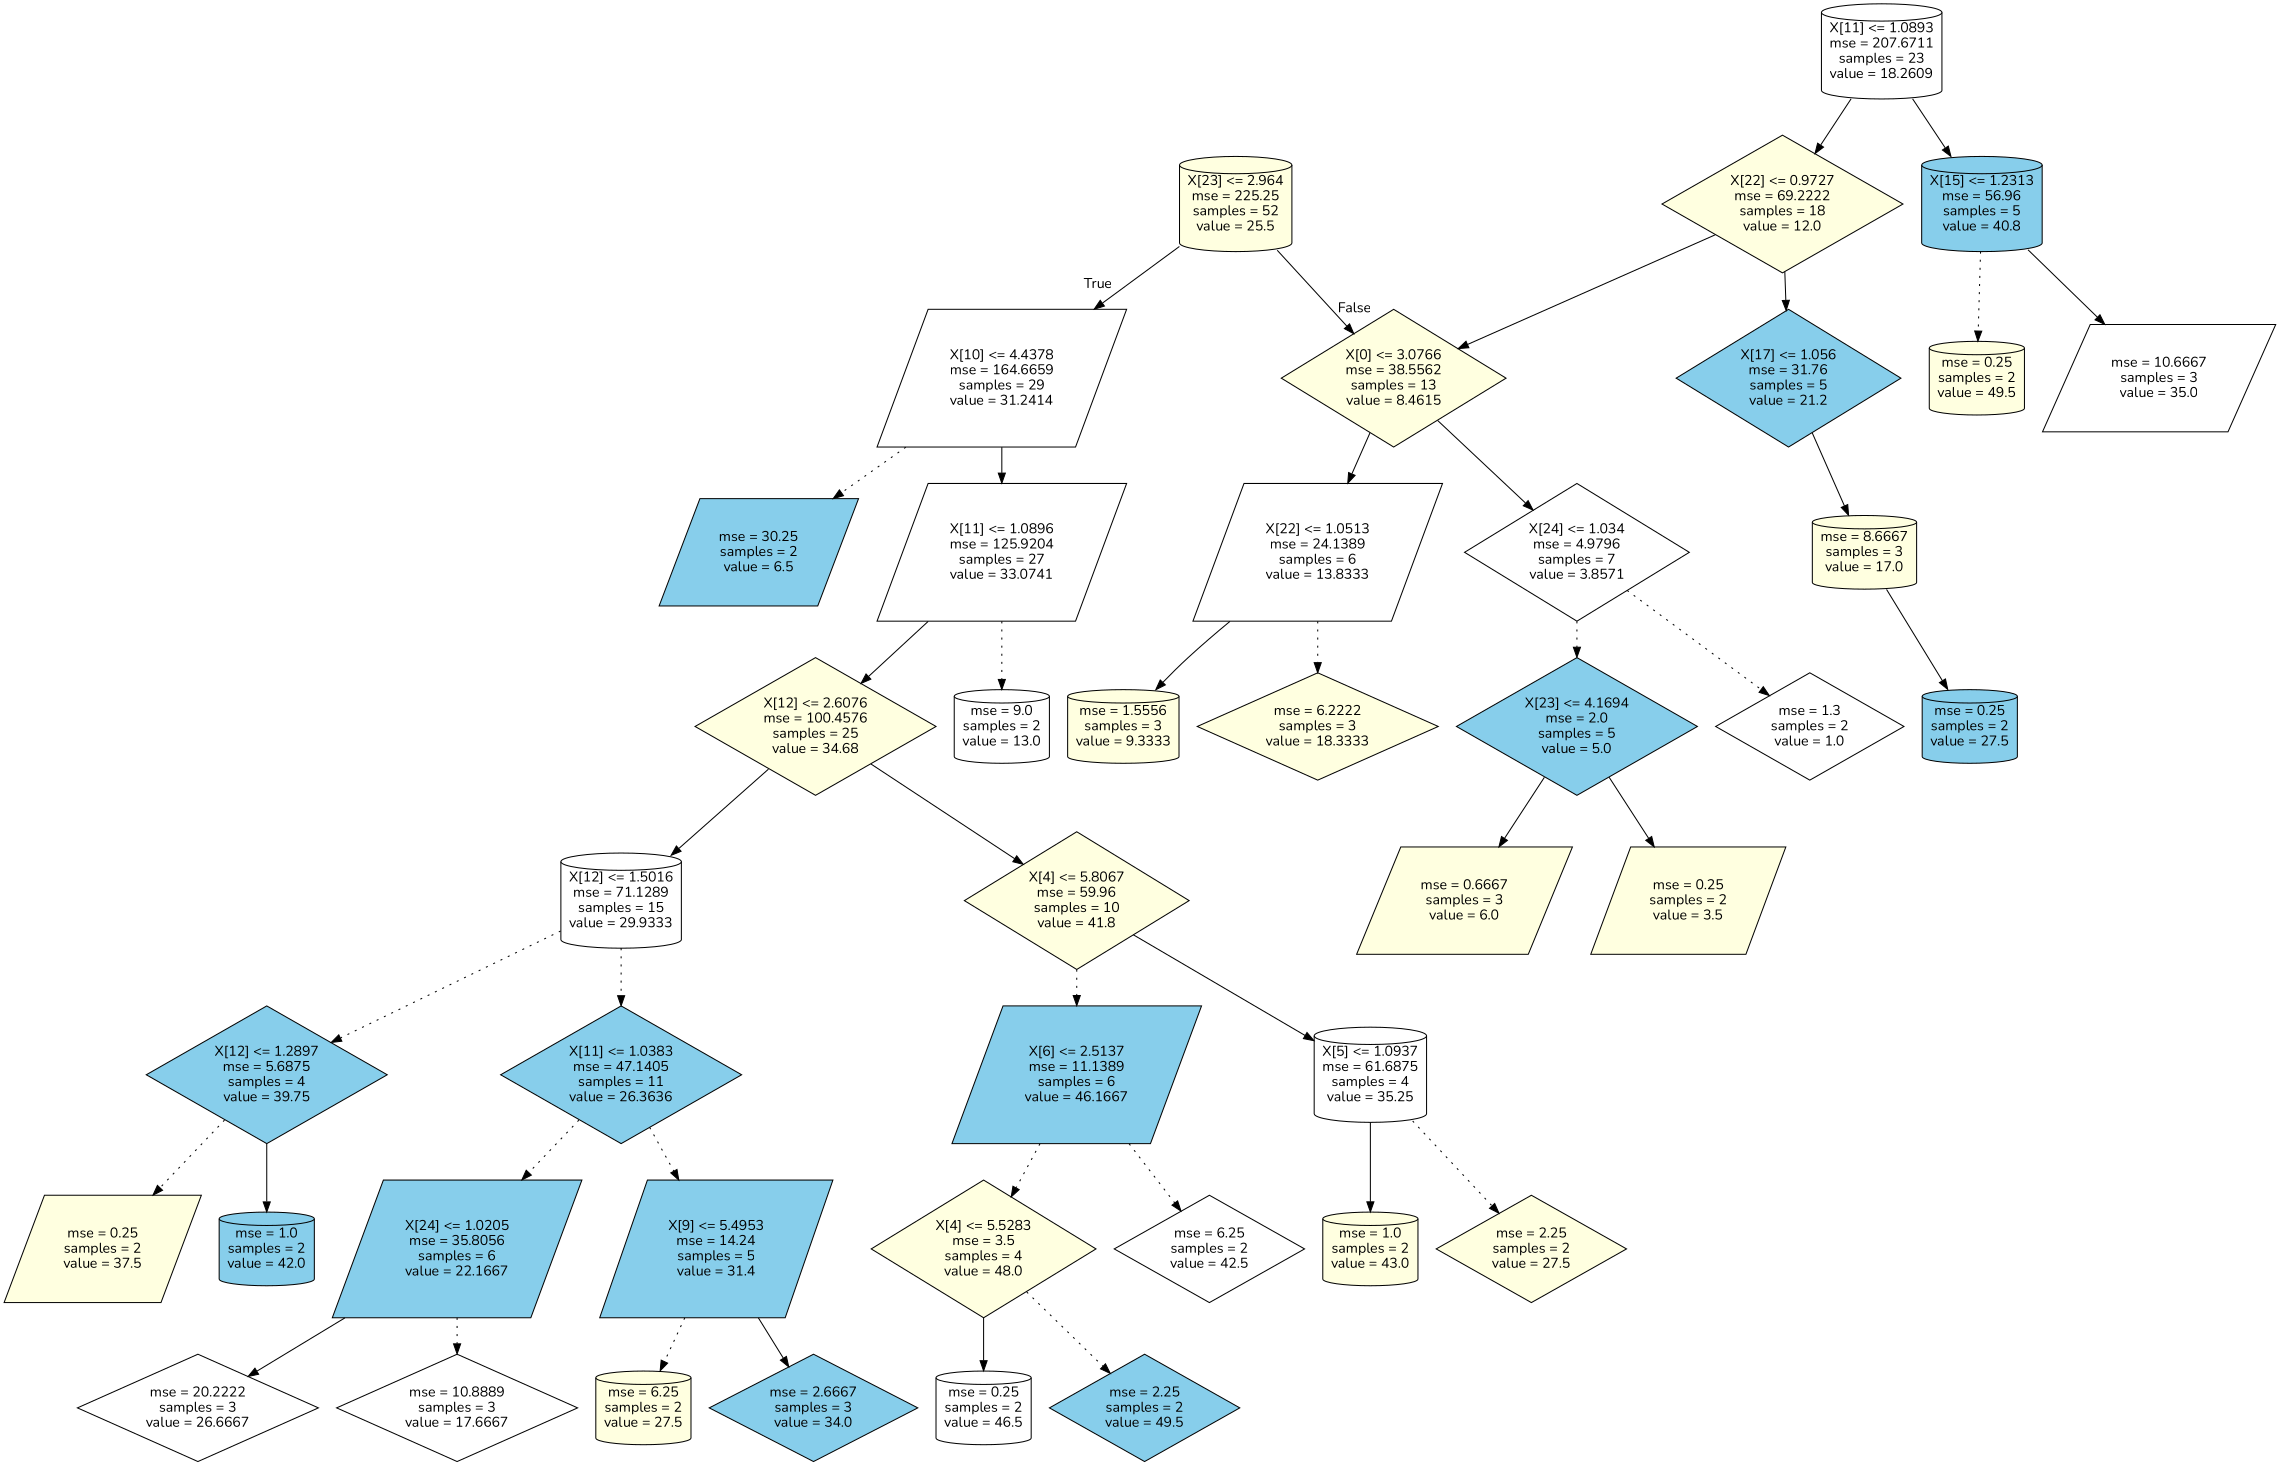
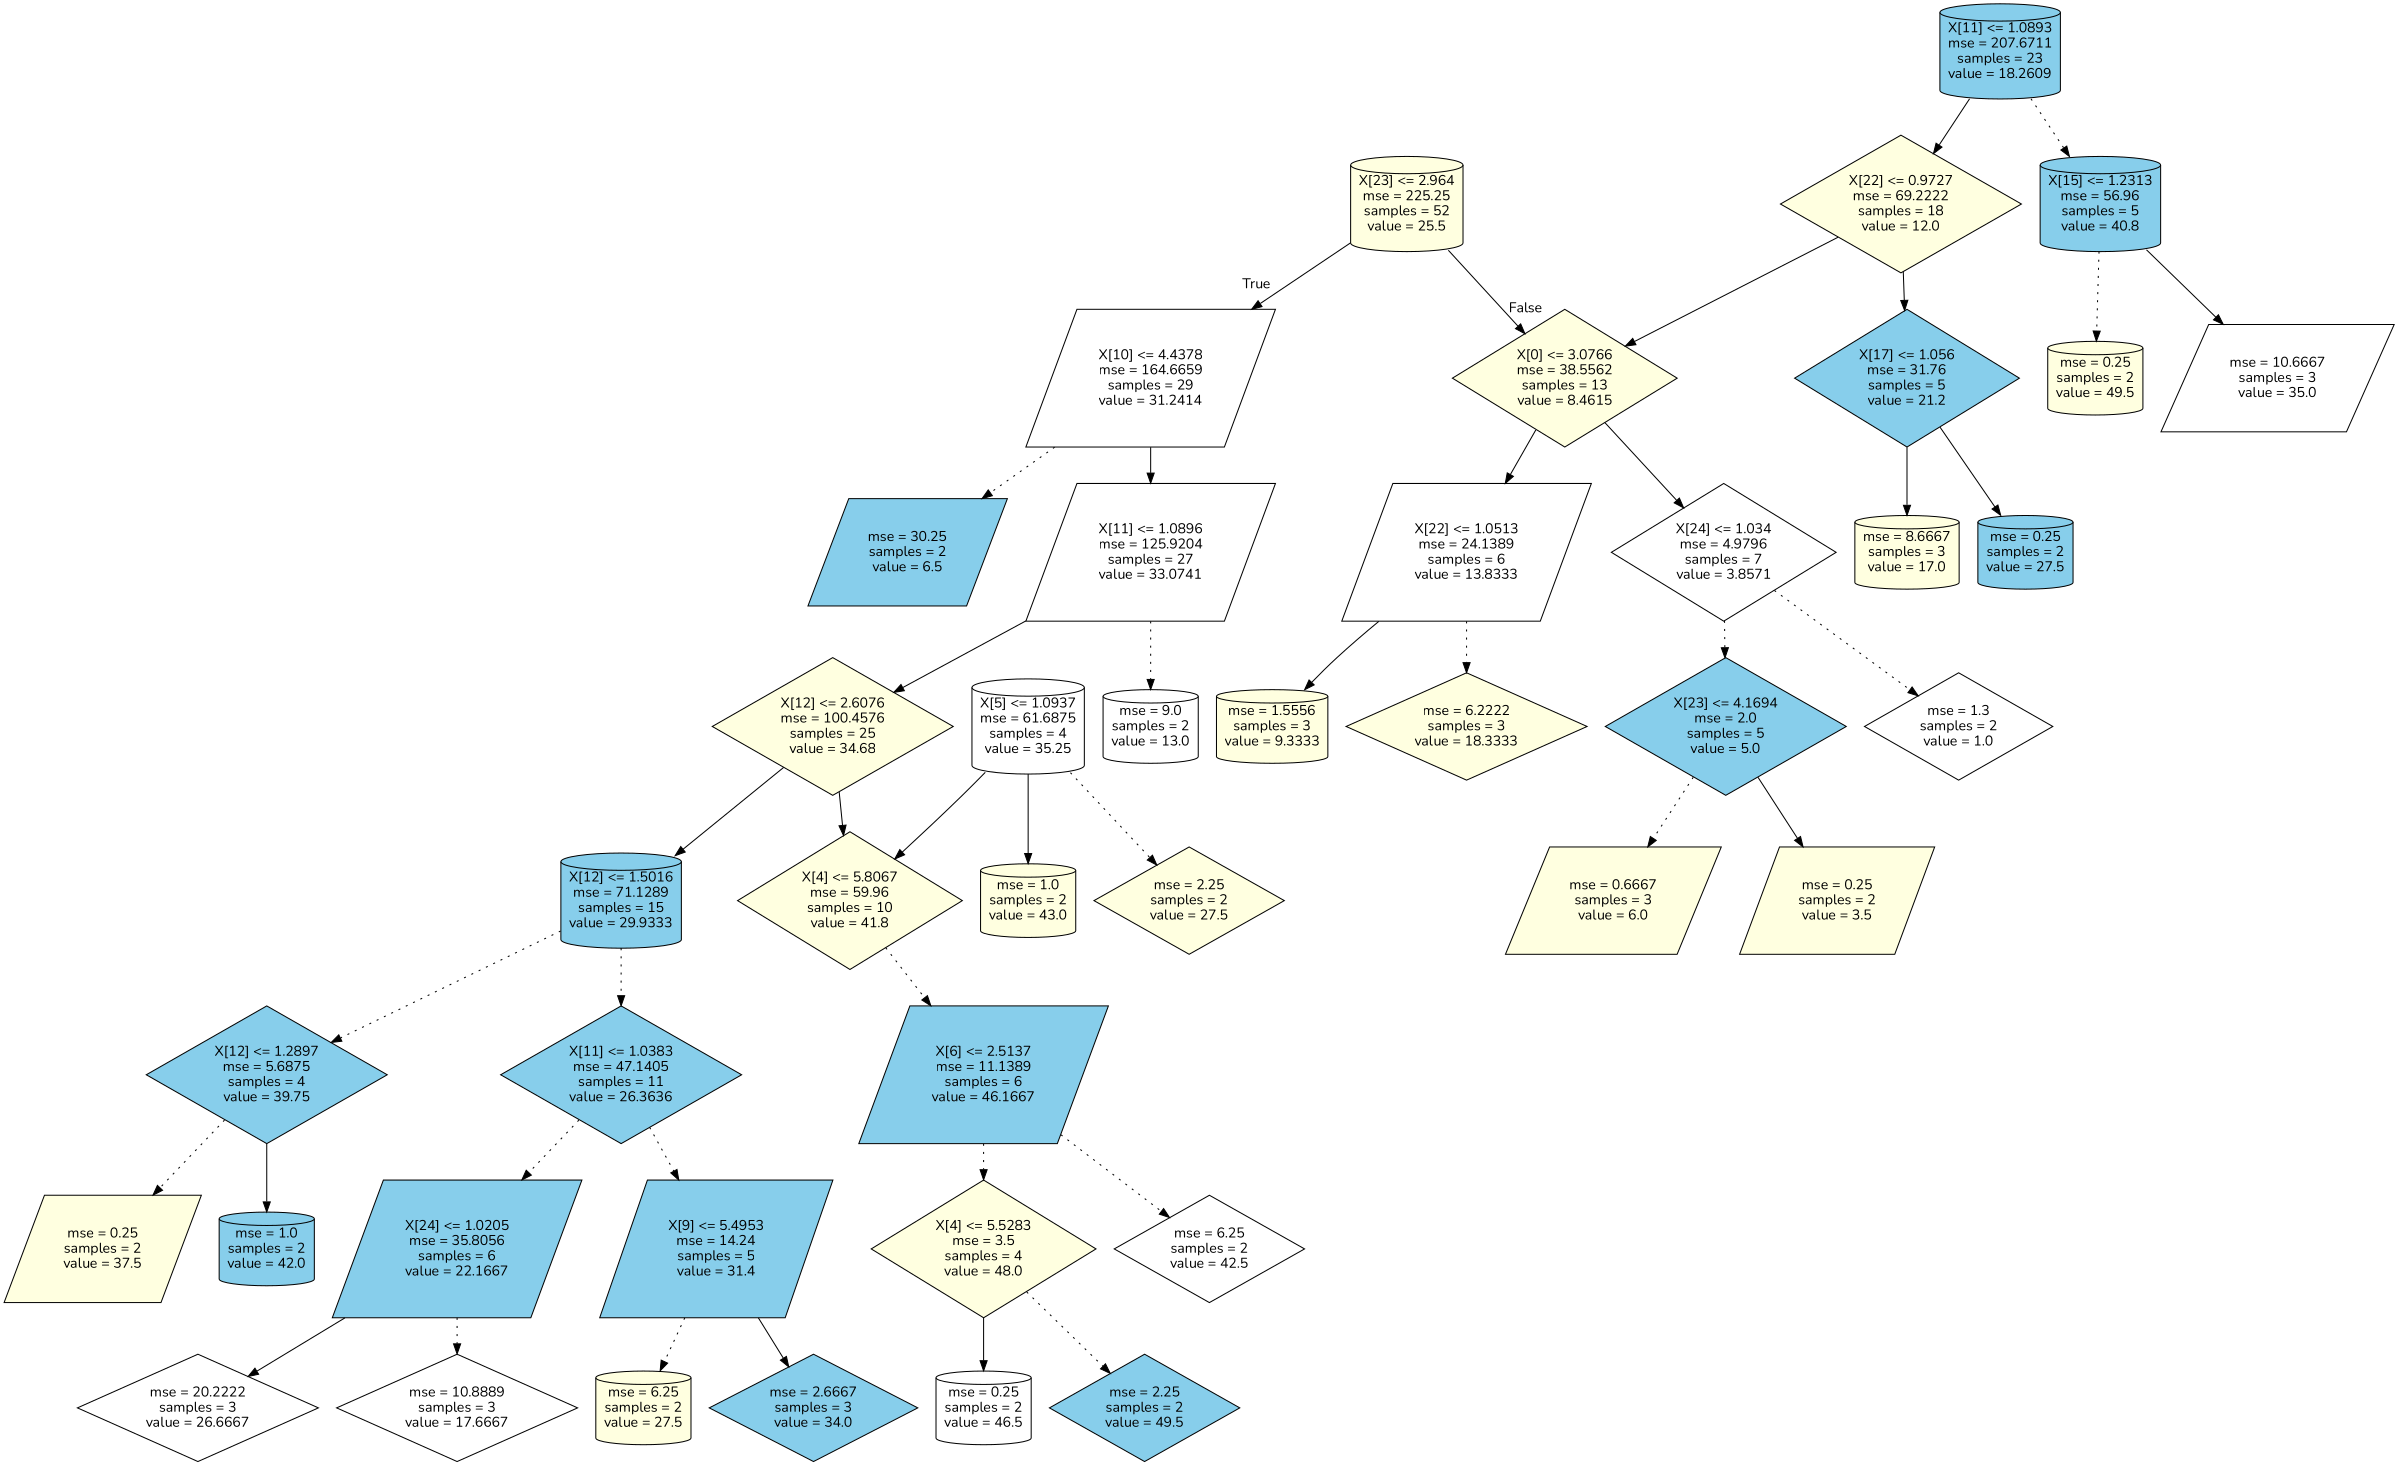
node "X[11] <= 1.0893 mse = 207.6711 samples = 23 value = 18.2609": fillcolor white -> skyblue
edge "X[11] <= 1.0893 mse = 207.6711 samples = 23 value = 18.2609" -> "X[15] <= 1.2313 mse = 56.96 samples = 5 value = 40.8": style solid -> dotted
edge "mse = 8.6667 samples = 3 value = 17.0" -> "mse = 0.25 samples = 2 value = 27.5": now "X[17] <= 1.056 mse = 31.76 samples = 5 value = 21.2" -> "mse = 0.25 samples = 2 value = 27.5"
edge "X[23] <= 4.1694 mse = 2.0 samples = 5 value = 5.0" -> "mse = 0.6667 samples = 3 value = 6.0": style solid -> dotted
node "X[12] <= 1.5016 mse = 71.1289 samples = 15 value = 29.9333": fillcolor white -> skyblue
edge "X[4] <= 5.8067 mse = 59.96 samples = 10 value = 41.8" -> "X[5] <= 1.0937 mse = 61.6875 samples = 4 value = 35.25": reversed
